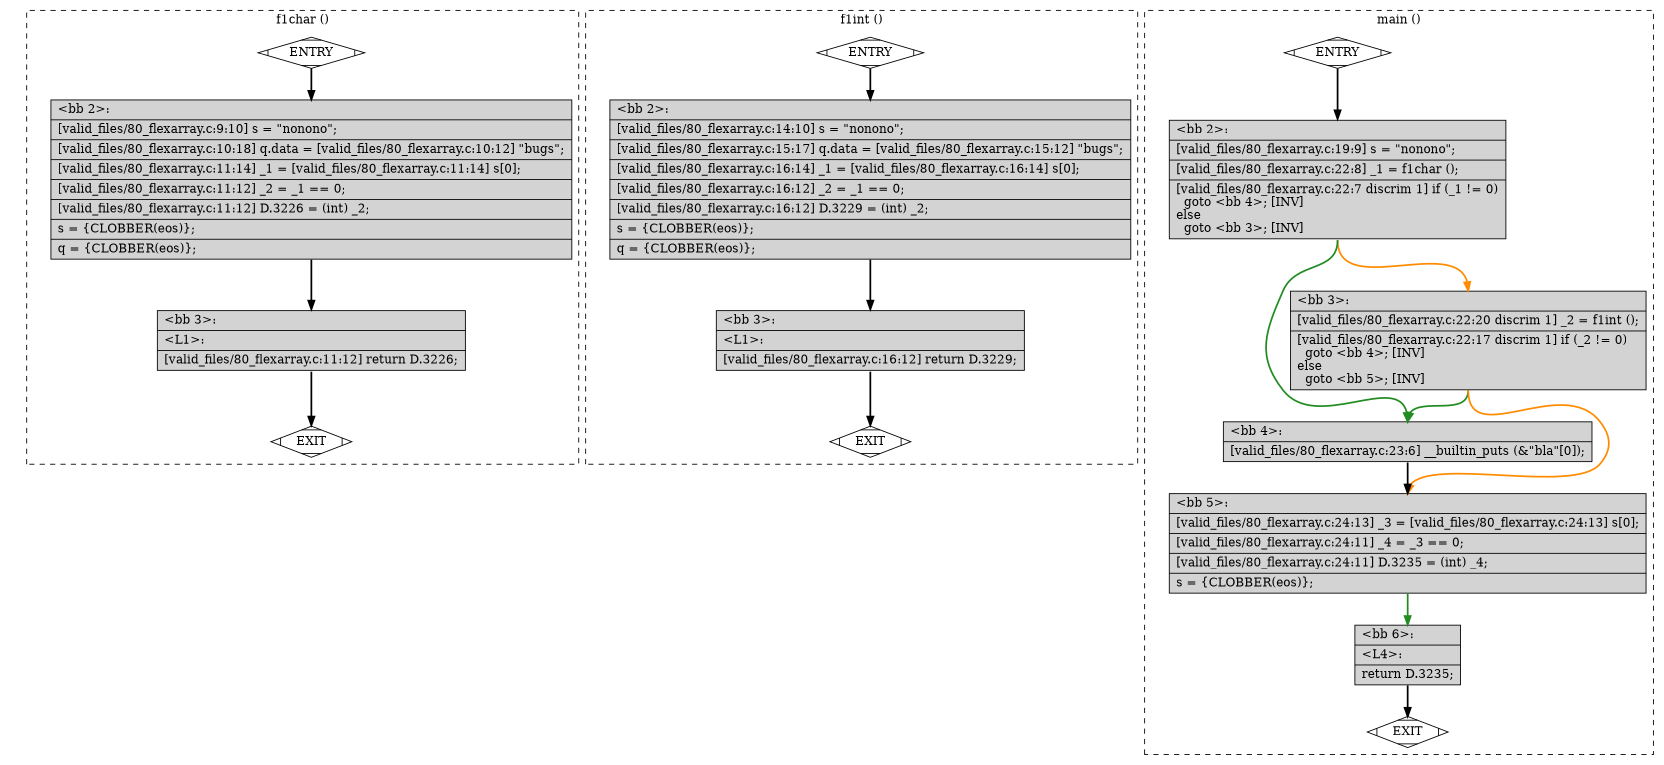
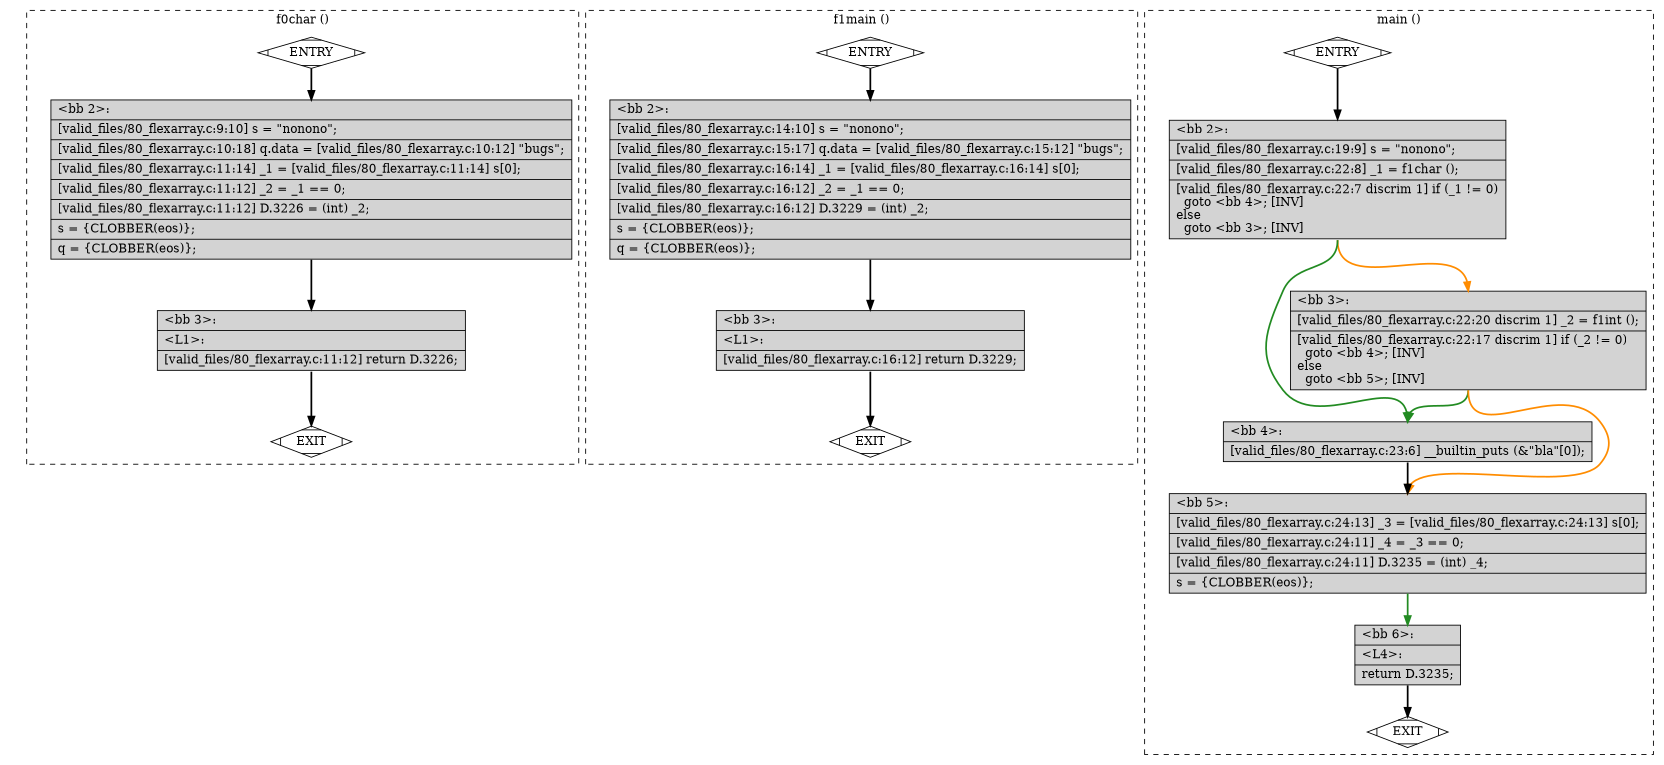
cluster "f1char ()": label "f1char ()" -> "f0char ()"
cluster "f1int ()": label "f1int ()" -> "f1main ()"
